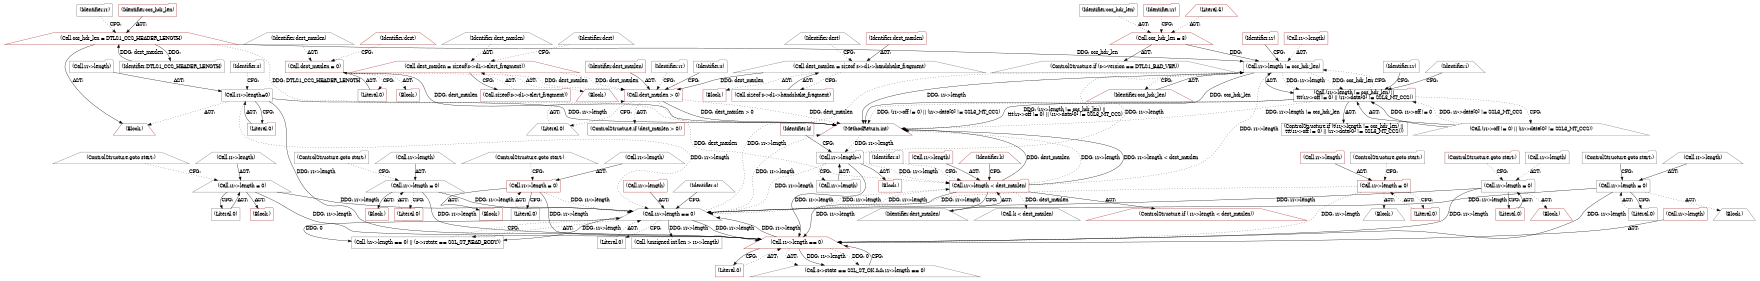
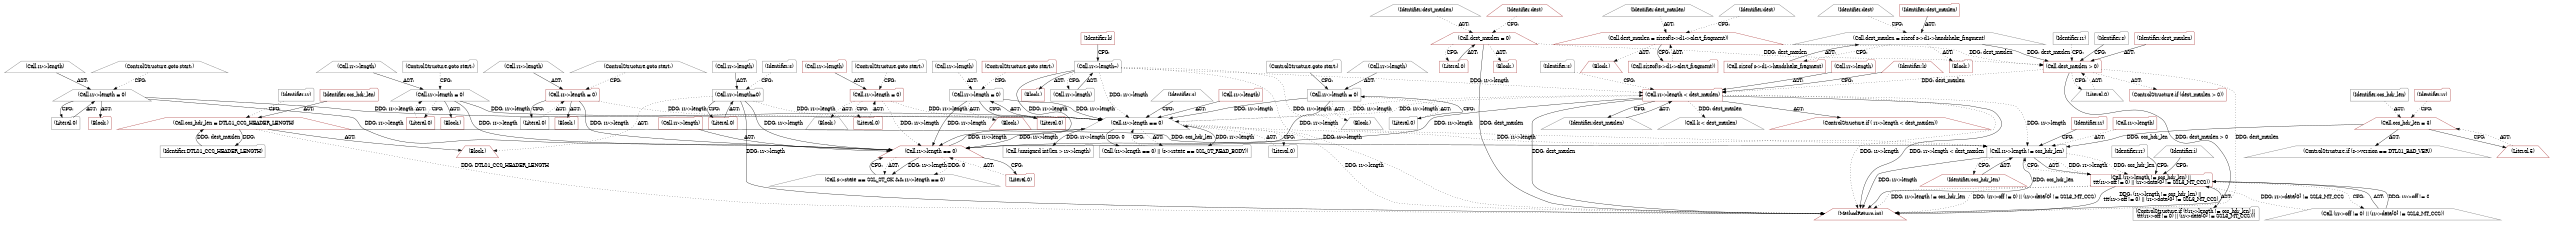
edge "(Call,ccs_hdr_len = 3)" -> "(Call,rr->length != ccs_hdr_len)": label "DDG: " -> "DDG: ccs_hdr_len"
node "(Call,dest_maxlen = 0)": shape folder -> trapezium
edge "(Call,ccs_hdr_len = 3)" -> "(Literal,5)": added, label "CFG:"
edge "(MethodReturn,int)" -> "(Call,rr->length--)": reversed
